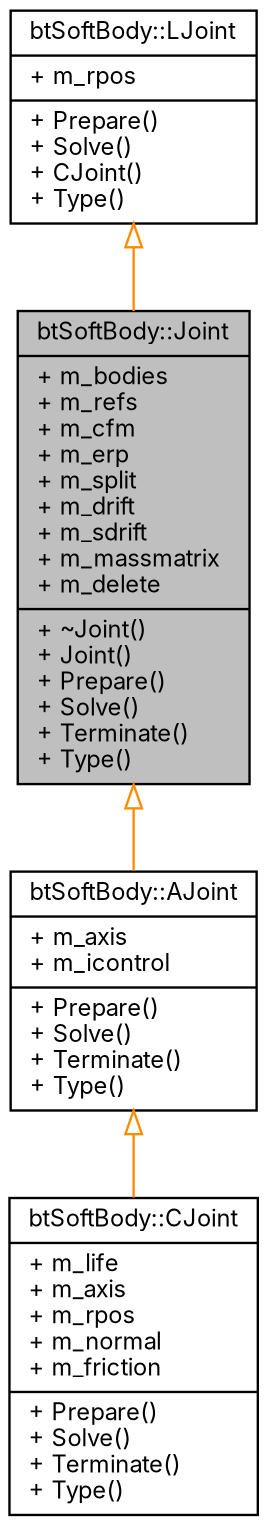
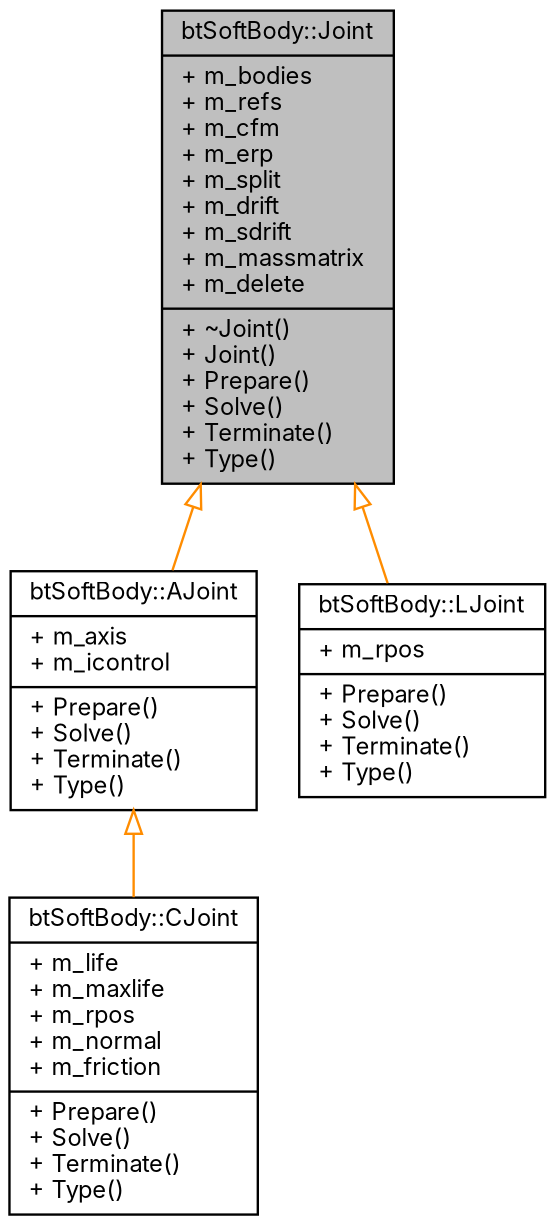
node "btSoftBody::LJoint": text "+ CJoint()" -> "+ Terminate()"
edge "btSoftBody::Joint" -> "btSoftBody::LJoint": reversed
node "btSoftBody::CJoint": text "+ m_axis" -> "+ m_maxlife"
